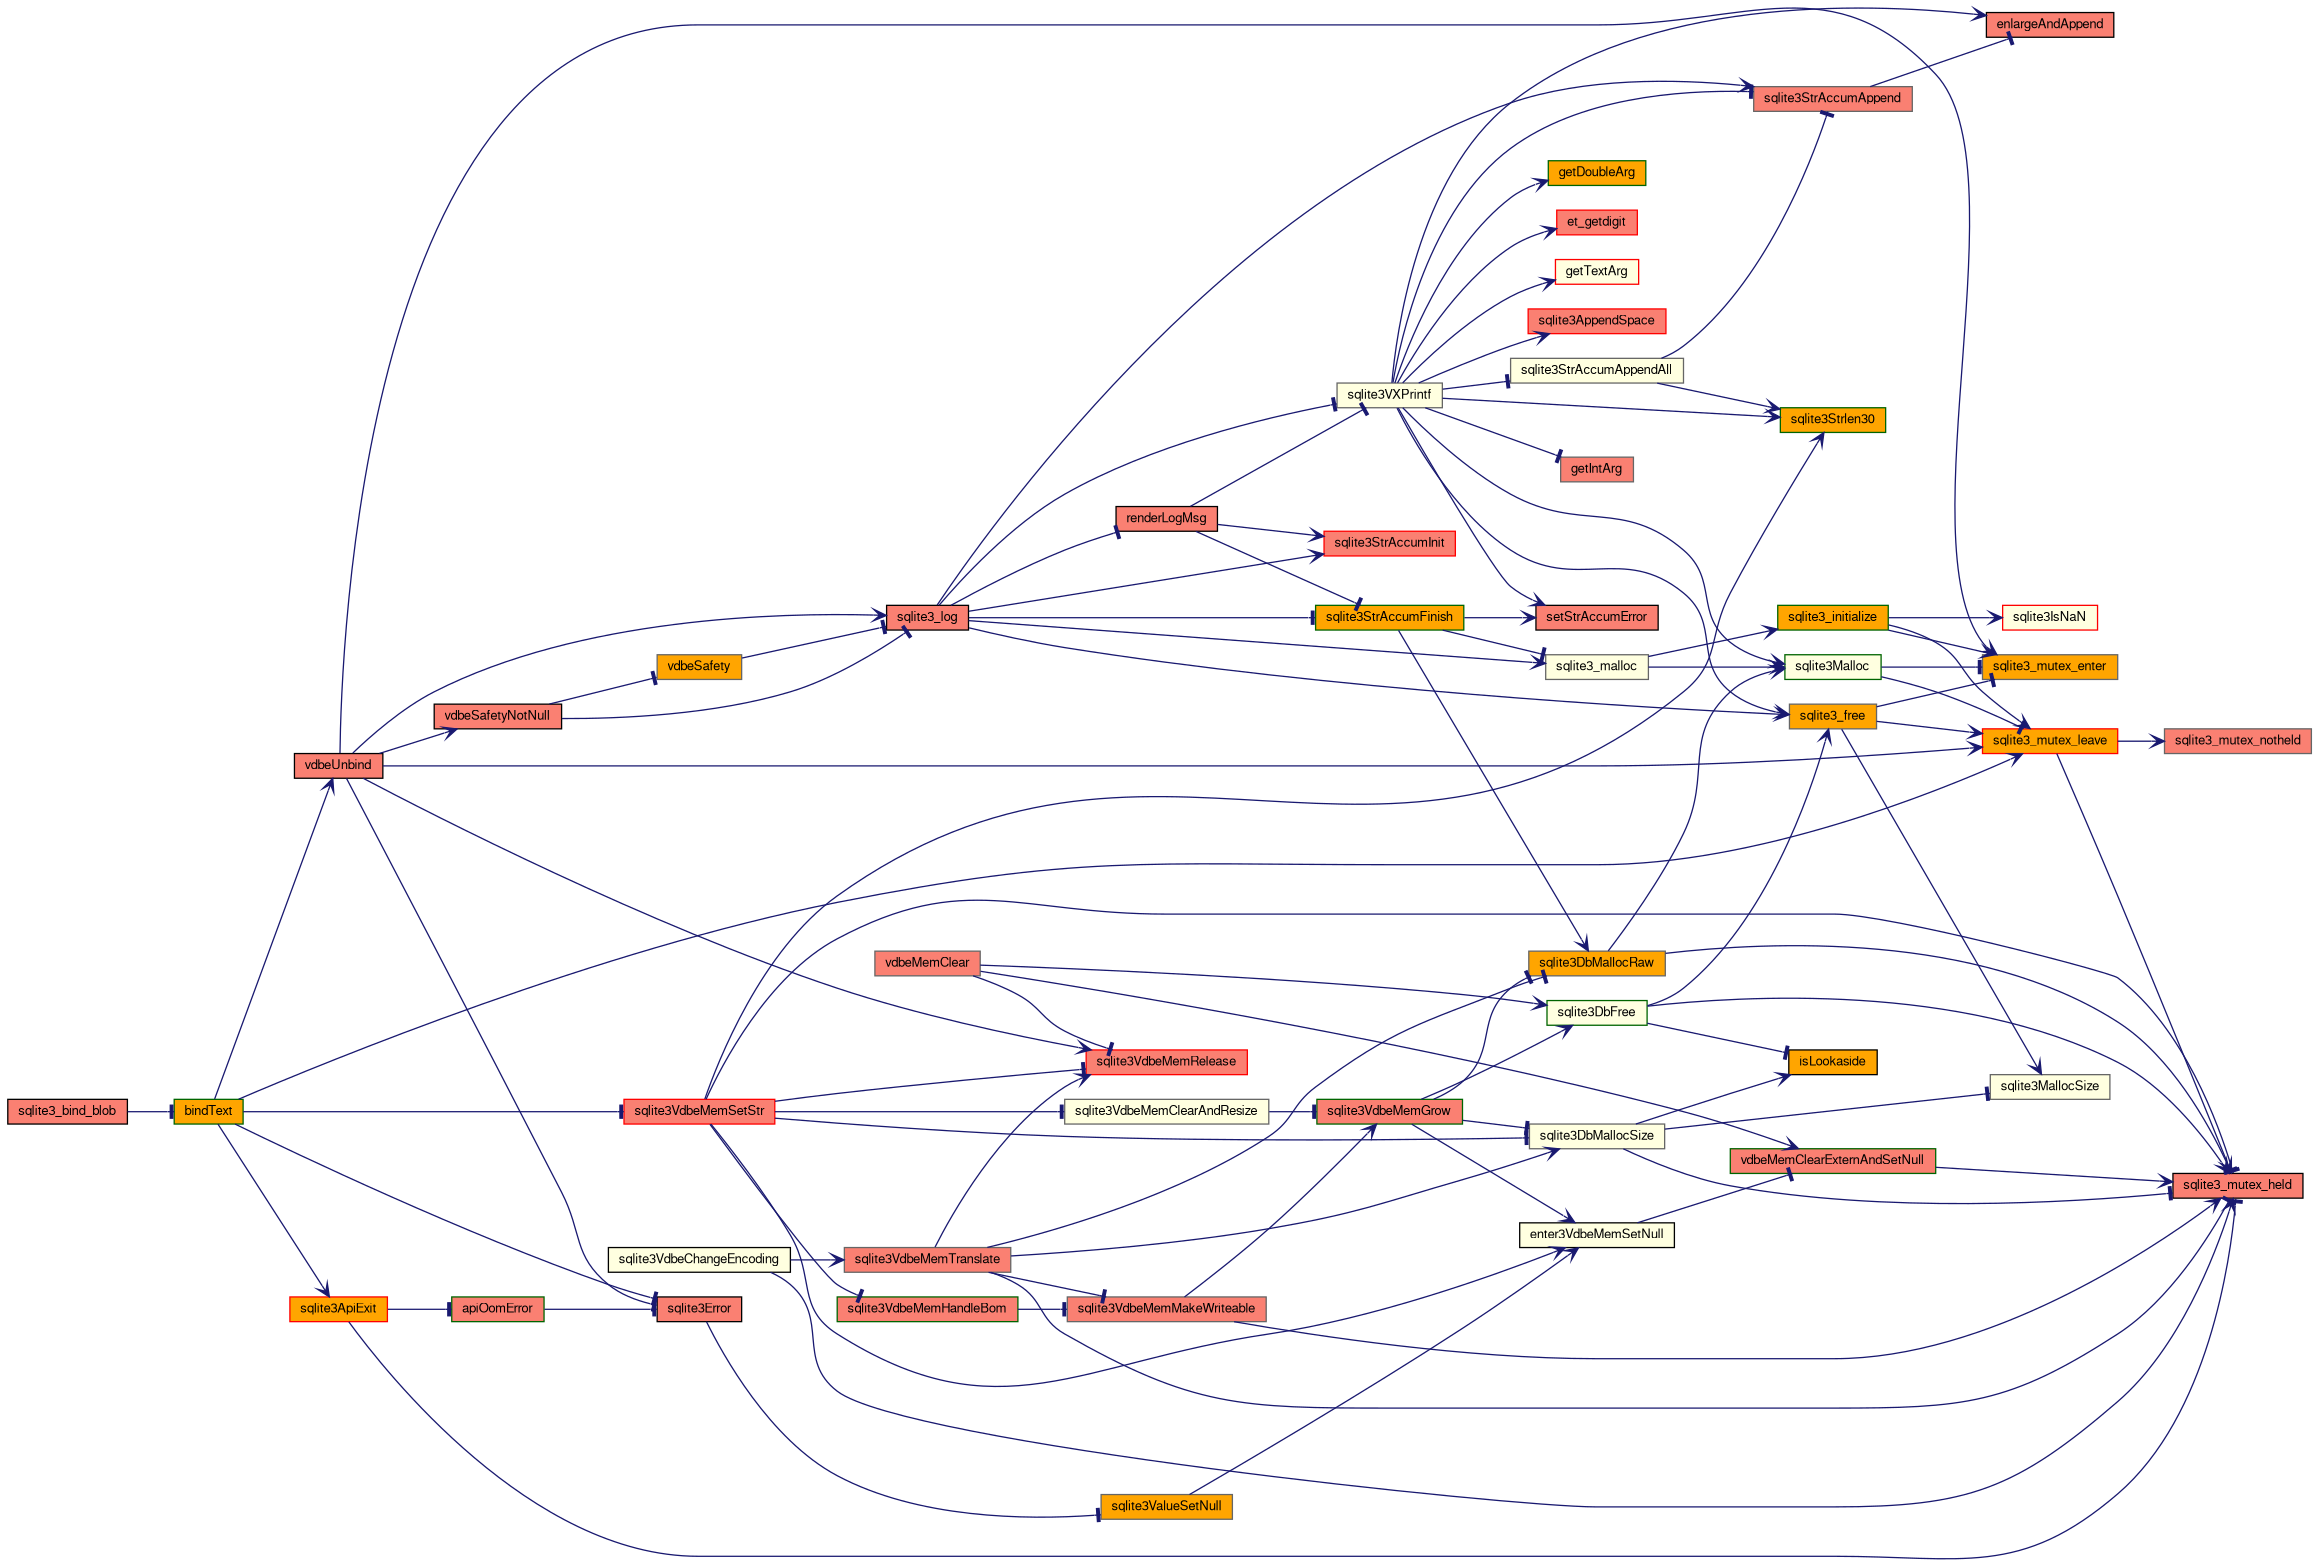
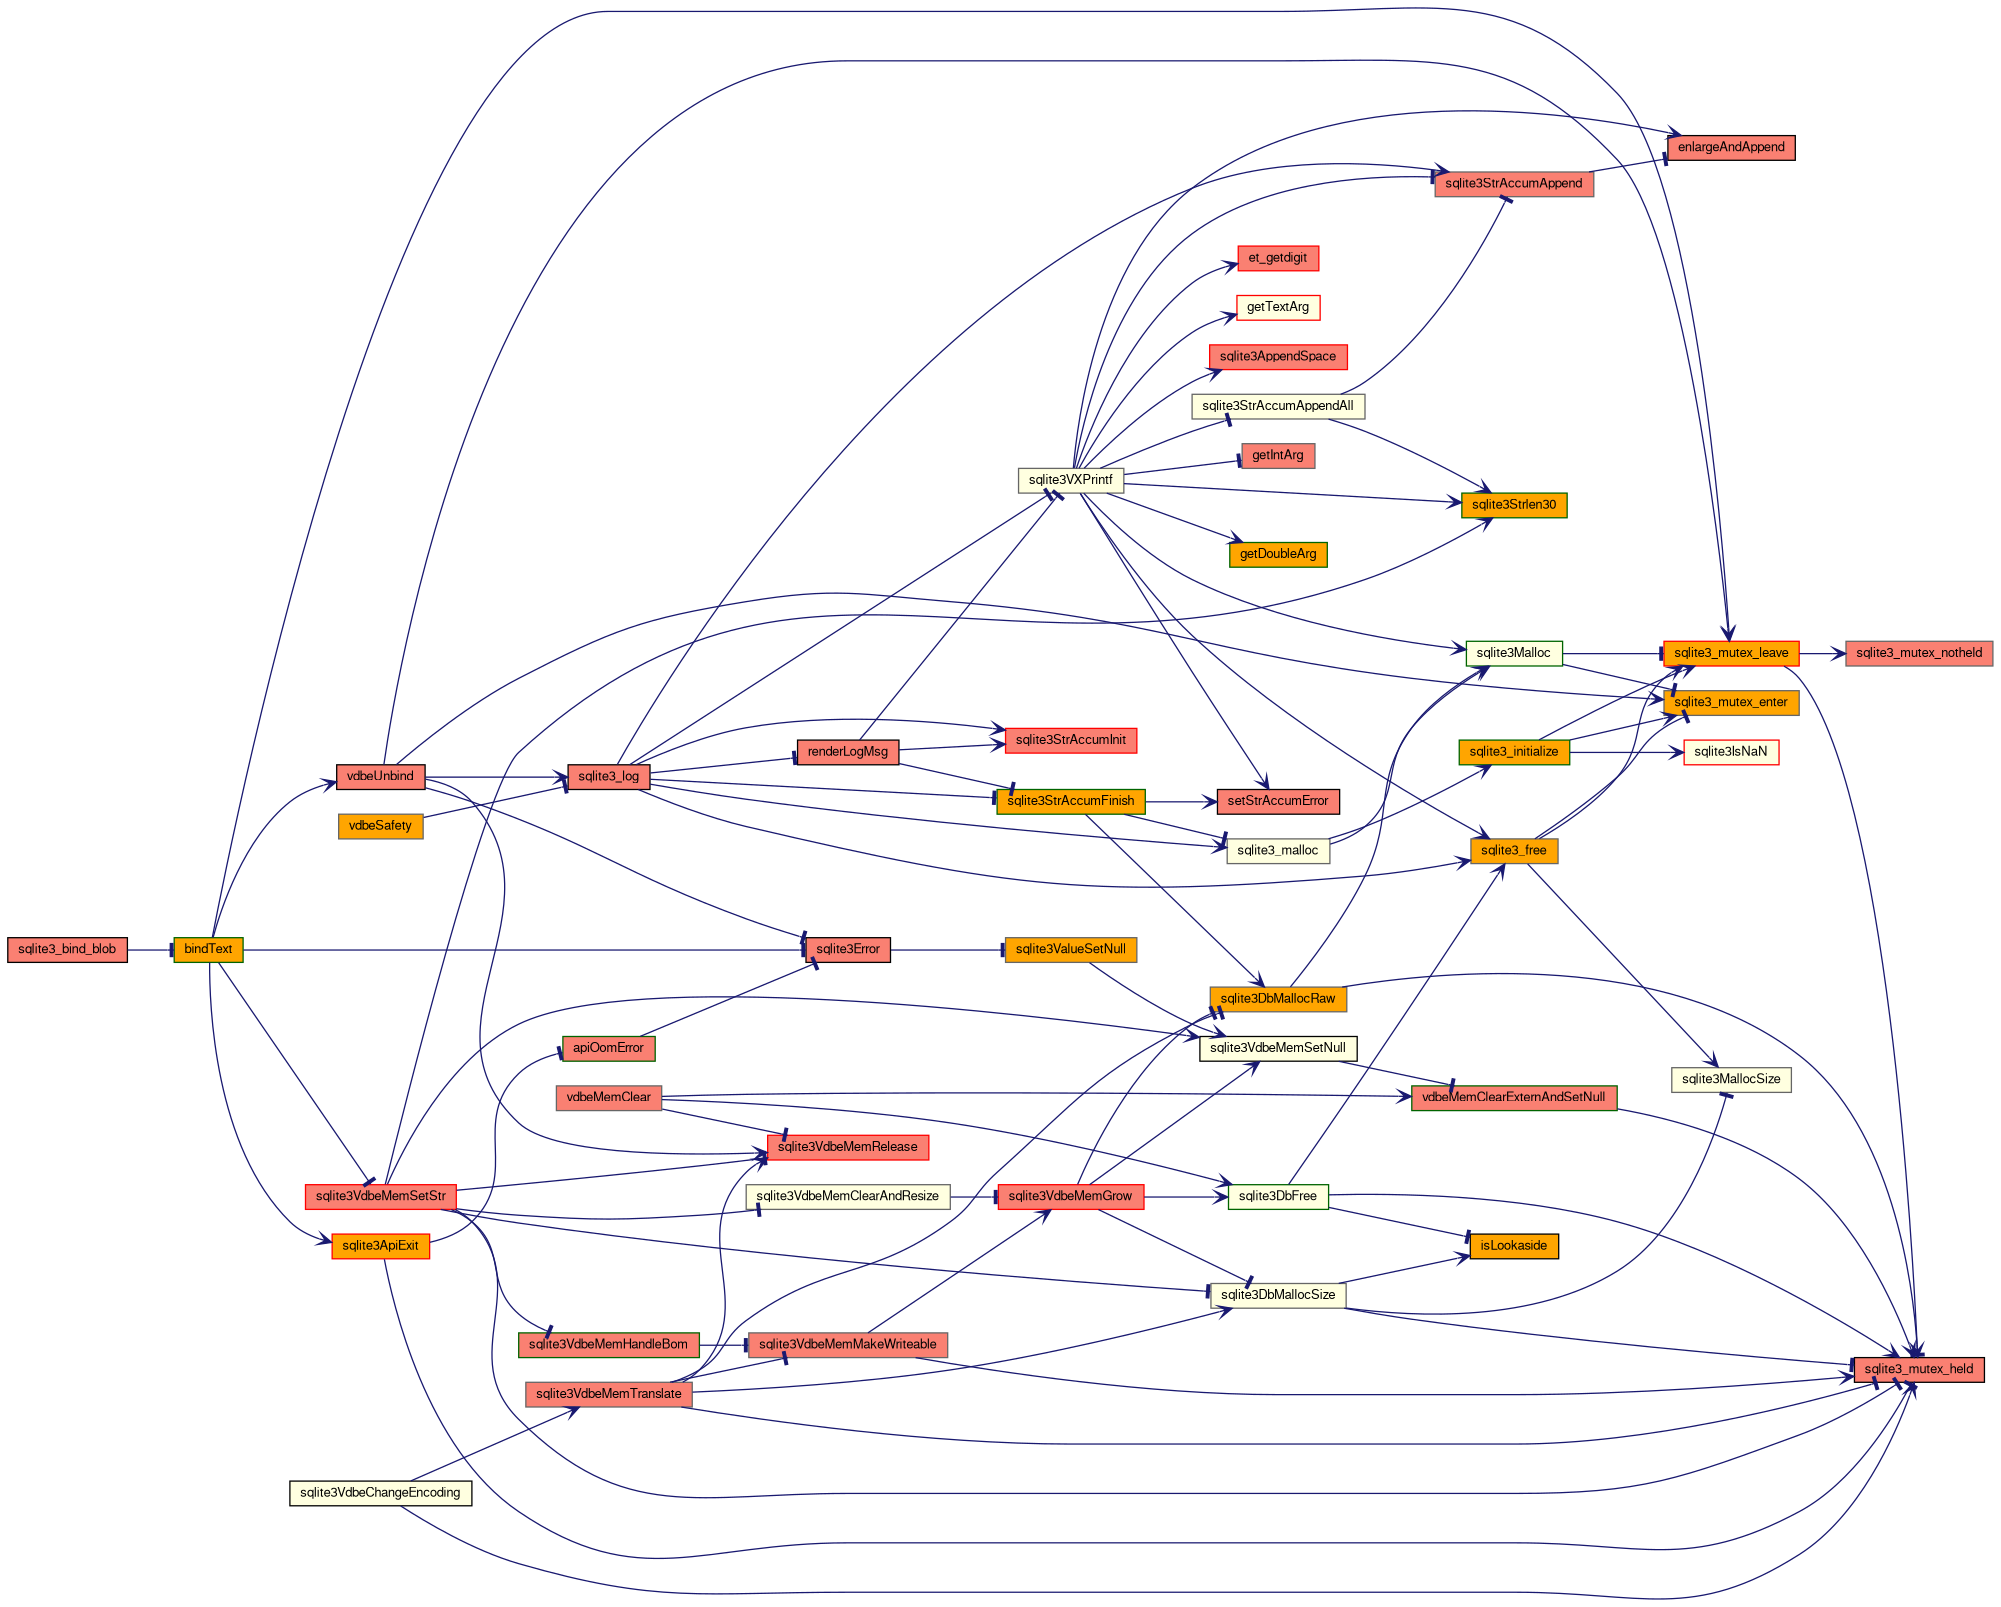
node "vdbeSafetyNotNull": removed
node "sqlite3VdbeMemGrow": color darkgreen -> red
node "enter3VdbeMemSetNull": label "enter3VdbeMemSetNull" -> "sqlite3VdbeMemSetNull"
